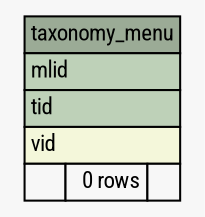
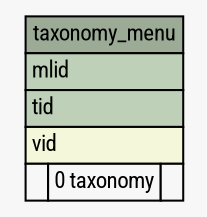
node "taxonomy_menu": text "0 rows" -> "0 taxonomy"
